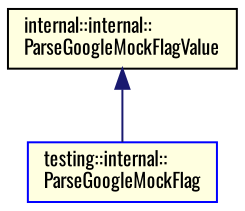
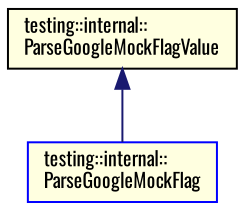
node "internal::internal:: ParseGoogleMockFlagValue": label "internal::internal:: ParseGoogleMockFlagValue" -> "testing::internal:: ParseGoogleMockFlagValue"
